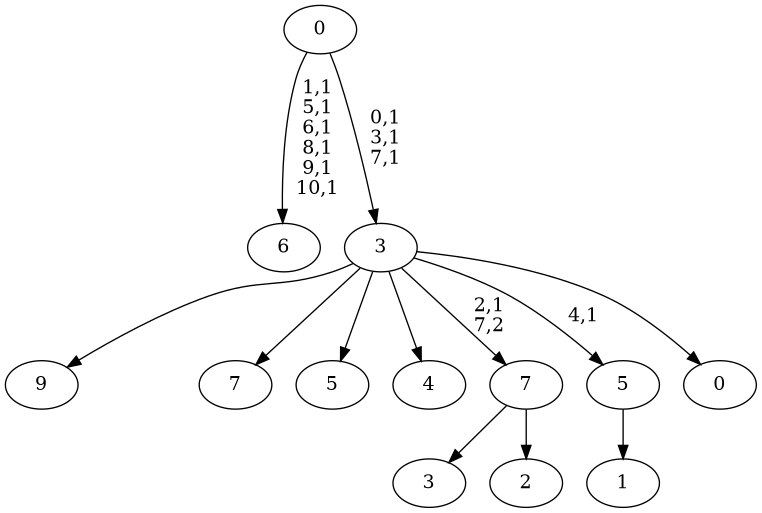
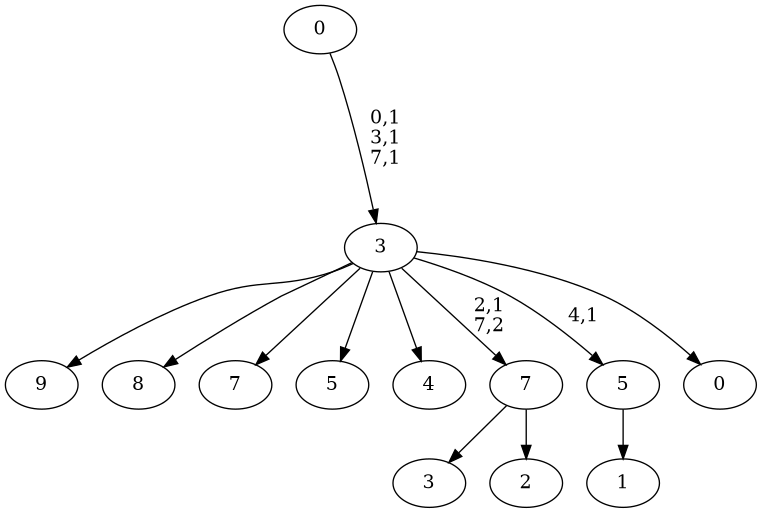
node "6": removed
node "8": added
